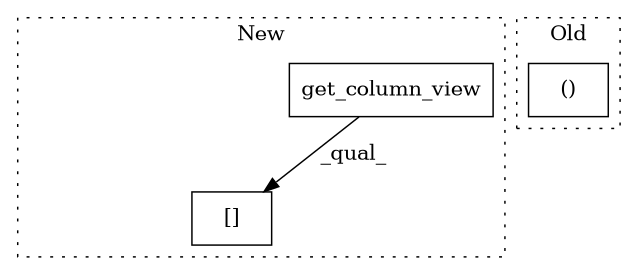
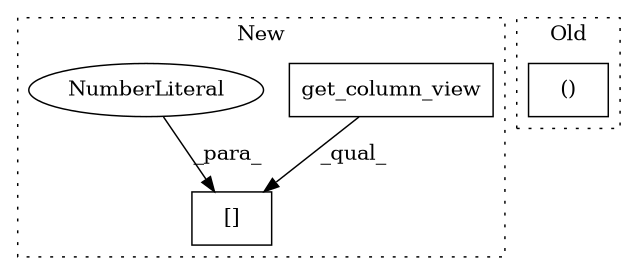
node "NumberLiteral": added
